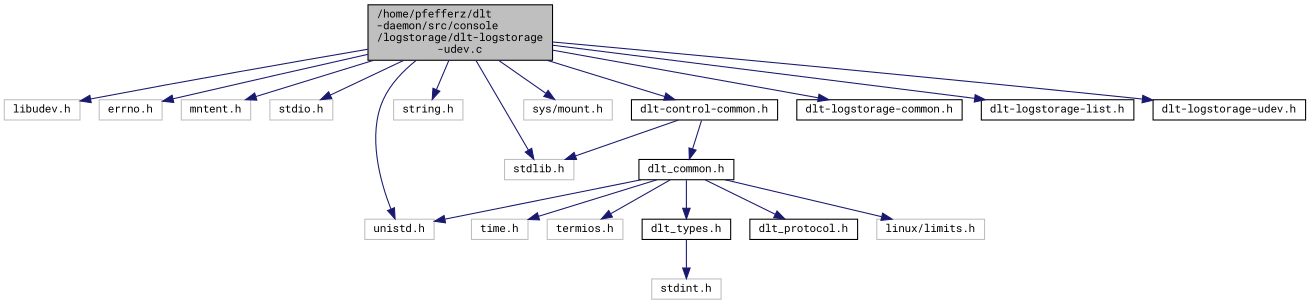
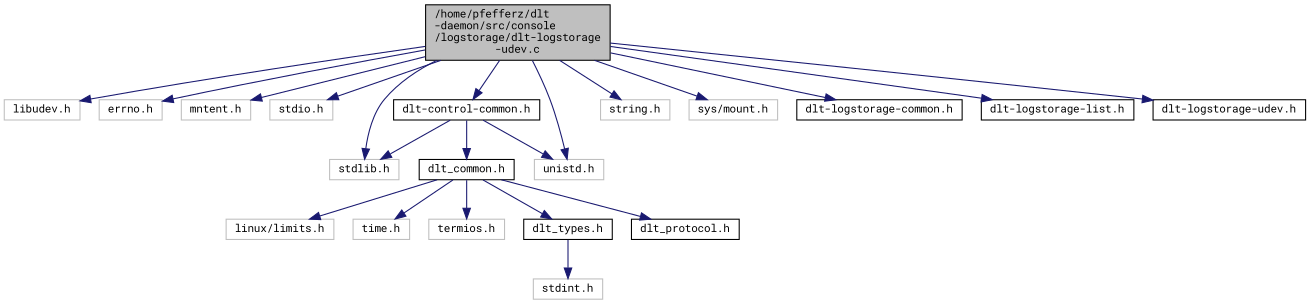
edge "dlt_common.h" -> "unistd.h": now "dlt-control-common.h" -> "unistd.h"
